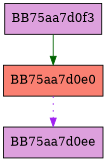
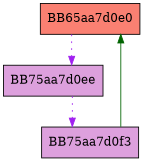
node "BB75aa7d0e0": label "BB75aa7d0e0" -> "BB65aa7d0e0"
edge "BB75aa7d0ee" -> "BB75aa7d0f3": added
